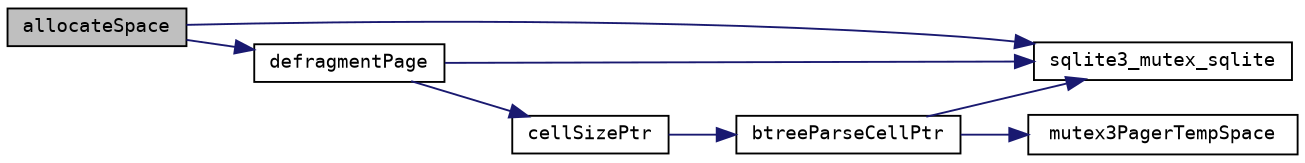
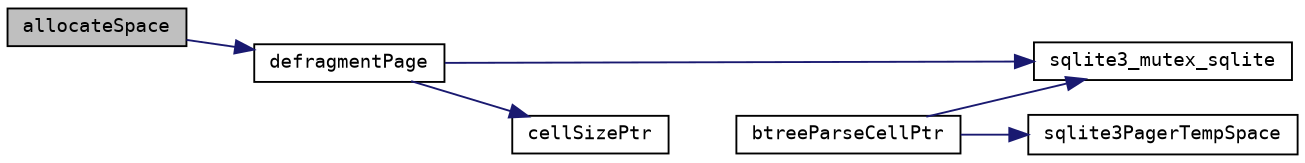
edge "allocateSpace" -> "sqlite3_mutex_sqlite": removed
edge "cellSizePtr" -> "btreeParseCellPtr": removed
node "mutex3PagerTempSpace": label "mutex3PagerTempSpace" -> "sqlite3PagerTempSpace"
